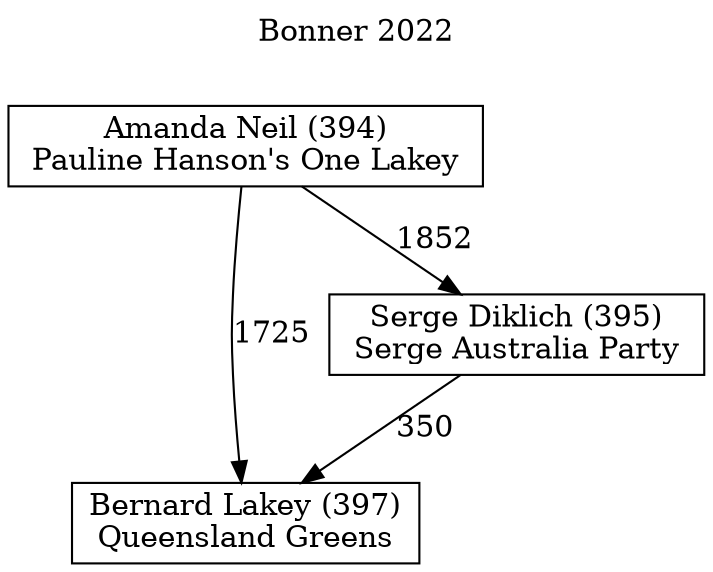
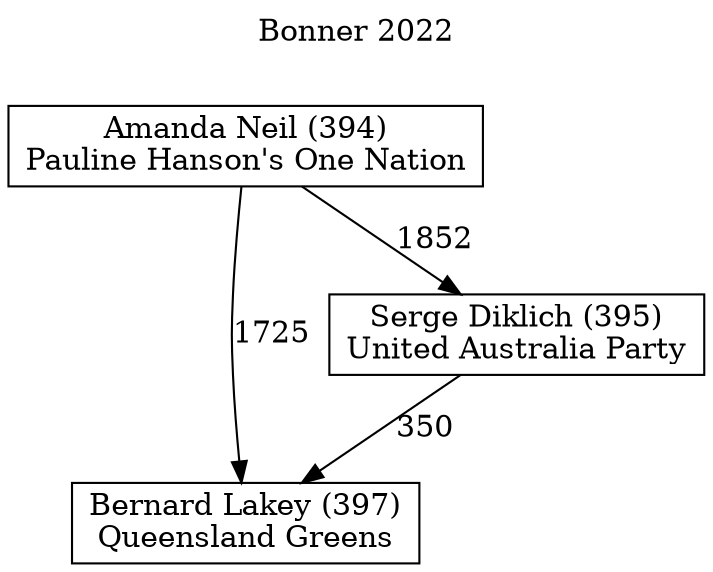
node "Amanda Neil (394) Pauline Hanson's One Lakey": label "Amanda Neil (394) Pauline Hanson's One Lakey" -> "Amanda Neil (394) Pauline Hanson's One Nation"
node "Serge Diklich (395) Serge Australia Party": label "Serge Diklich (395) Serge Australia Party" -> "Serge Diklich (395) United Australia Party"
